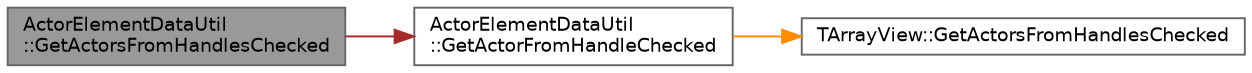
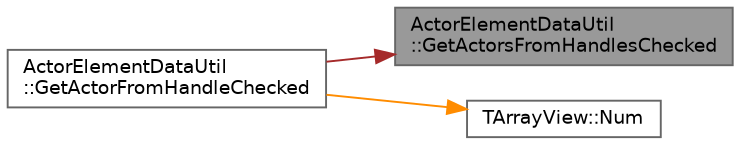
edge "ActorElementDataUtil ::GetActorsFromHandlesChecked" -> "ActorElementDataUtil ::GetActorFromHandleChecked": reversed
node "TArrayView::GetActorsFromHandlesChecked": label "TArrayView::GetActorsFromHandlesChecked" -> "TArrayView::Num"
